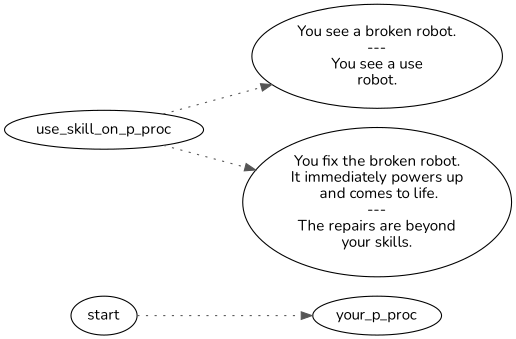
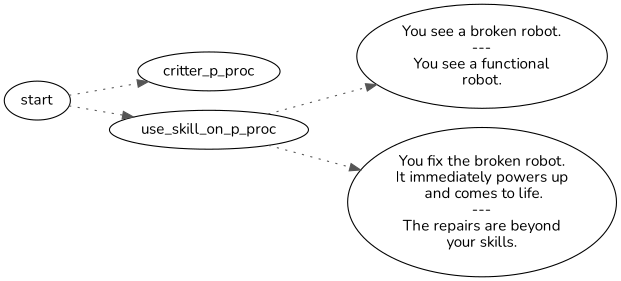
node "You see a broken robot. --- You see a use robot.": label "You see a broken robot. --- You see a use robot." -> "You see a broken robot. --- You see a functional robot."
edge "start" -> "use_skill_on_p_proc": added
node "your_p_proc": label "your_p_proc" -> "critter_p_proc"
